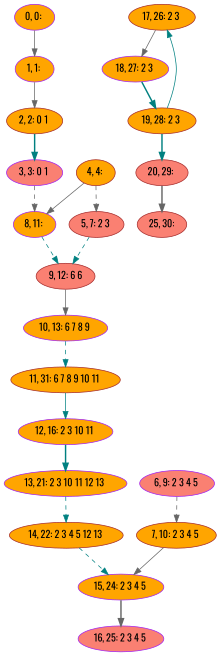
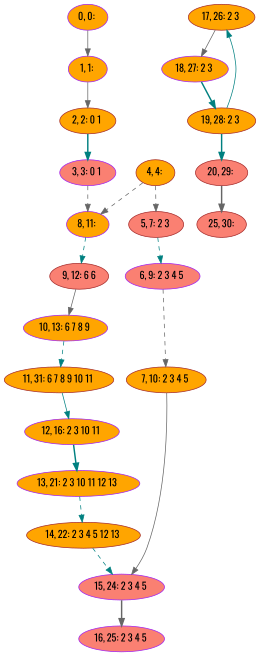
edge "4, 4:" -> "8, 11:": style solid -> dashed
edge "5, 7: 2 3" -> "9, 12: 6 6": now "5, 7: 2 3" -> "6, 9: 2 3 4 5"
node "15, 24: 2 3 4 5": fillcolor orange -> salmon
